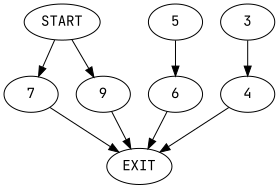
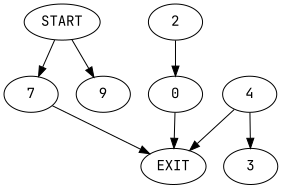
node "5": label "5" -> "2"
edge "3" -> "4": reversed
node "6": label "6" -> "0"
edge "9" -> "EXIT": removed
